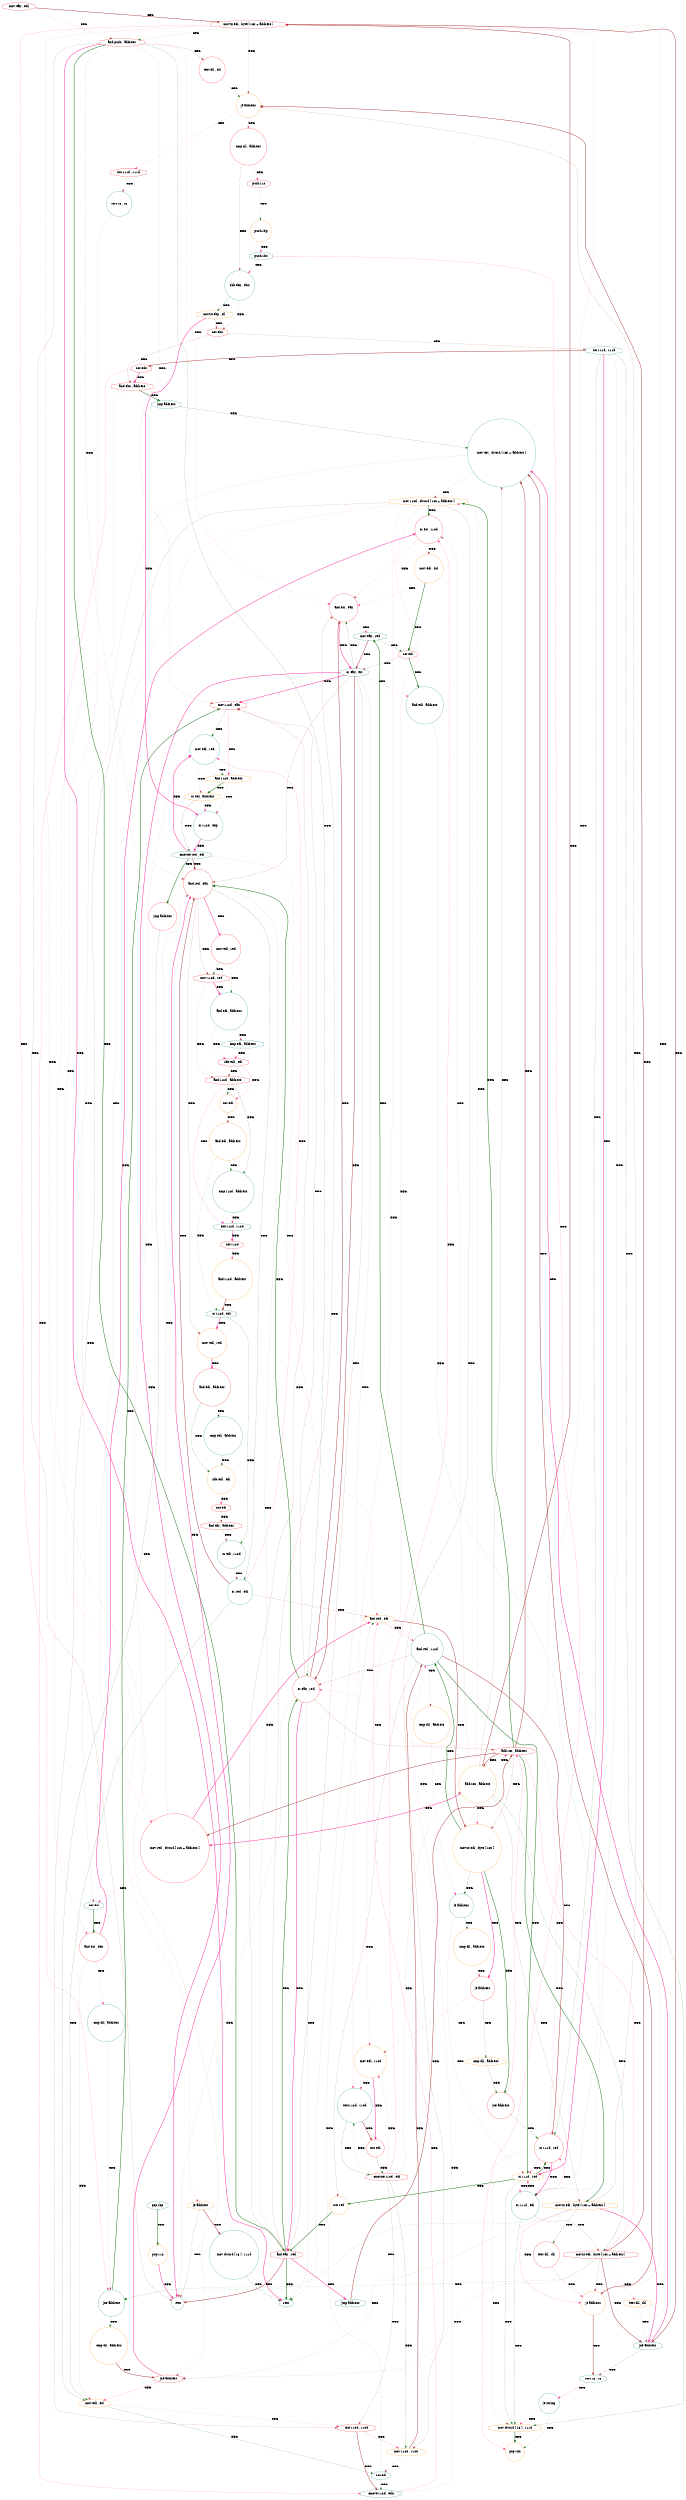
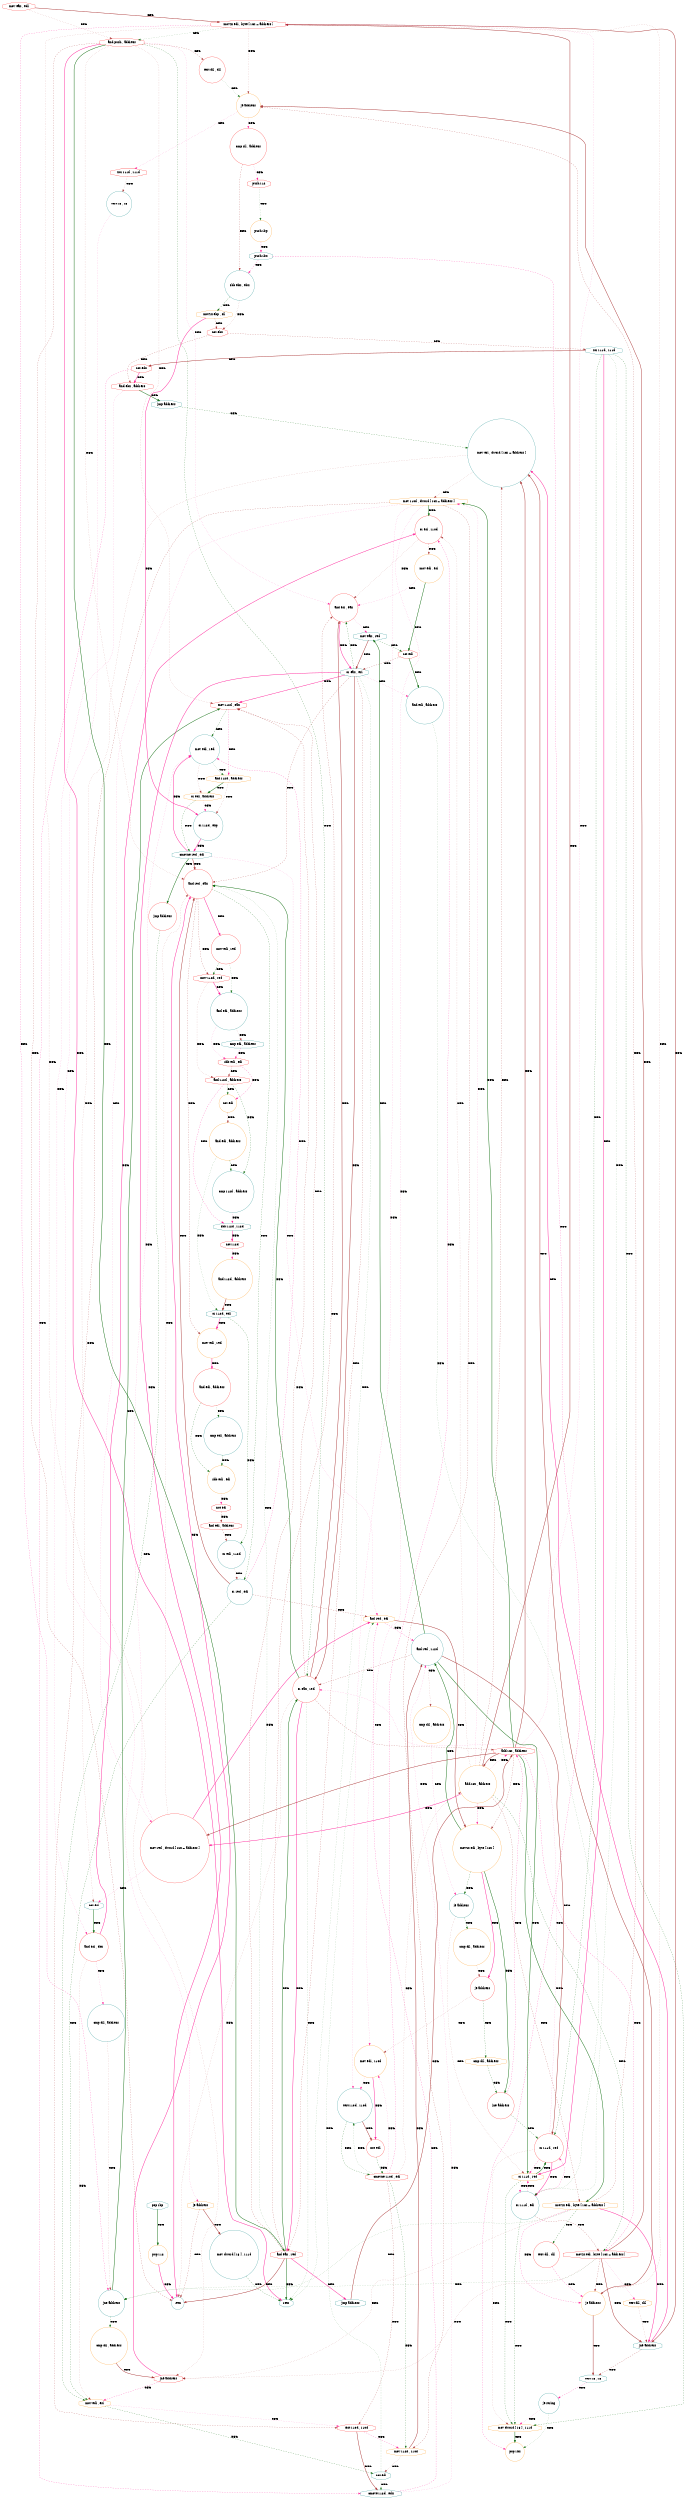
node "not r9d": removed
